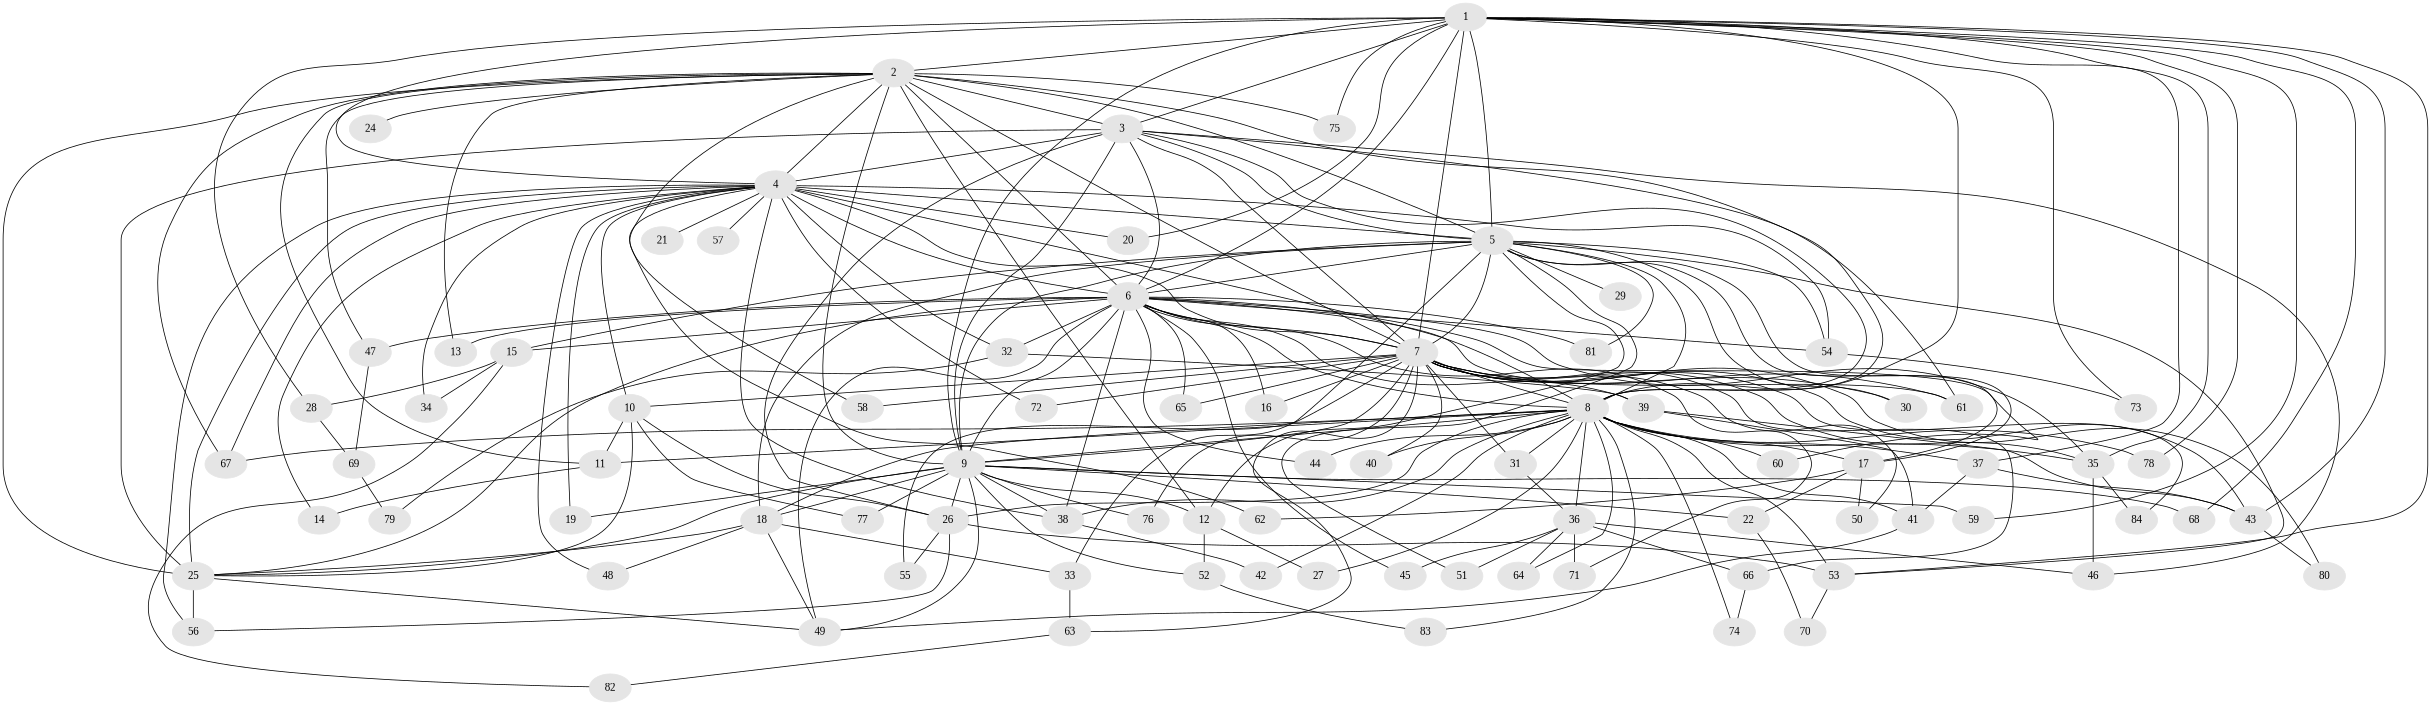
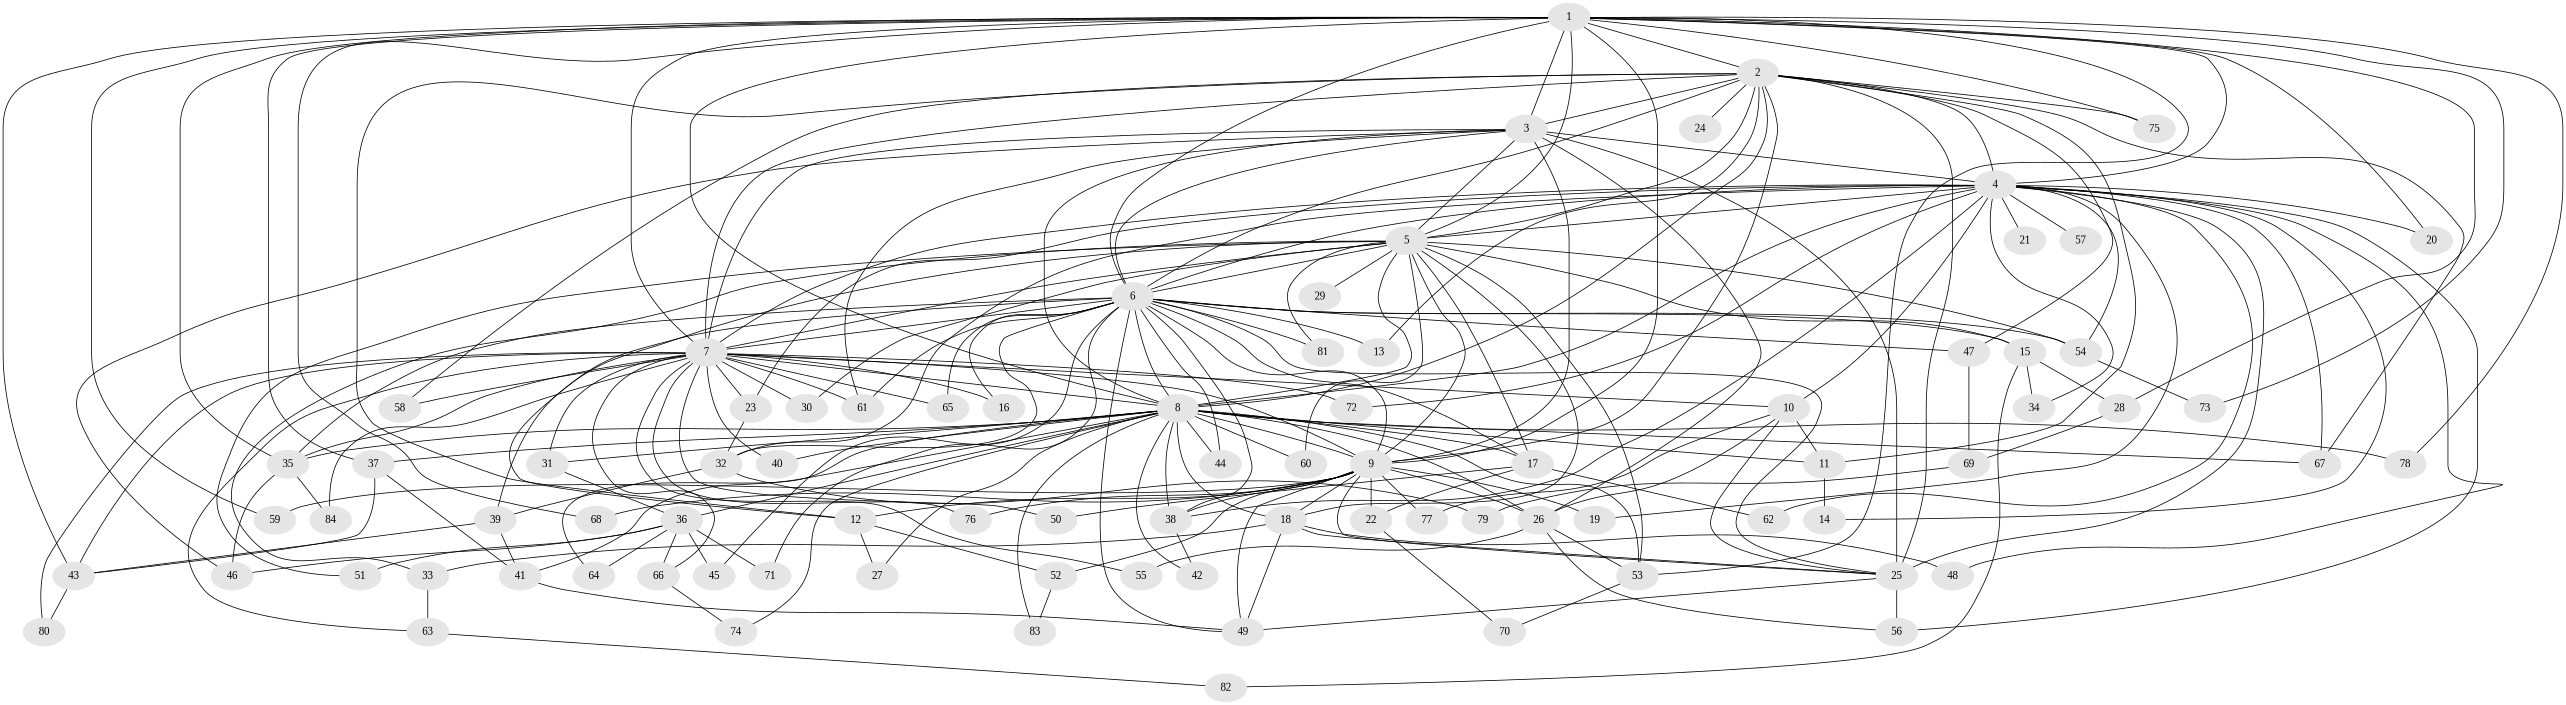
node "23": added
